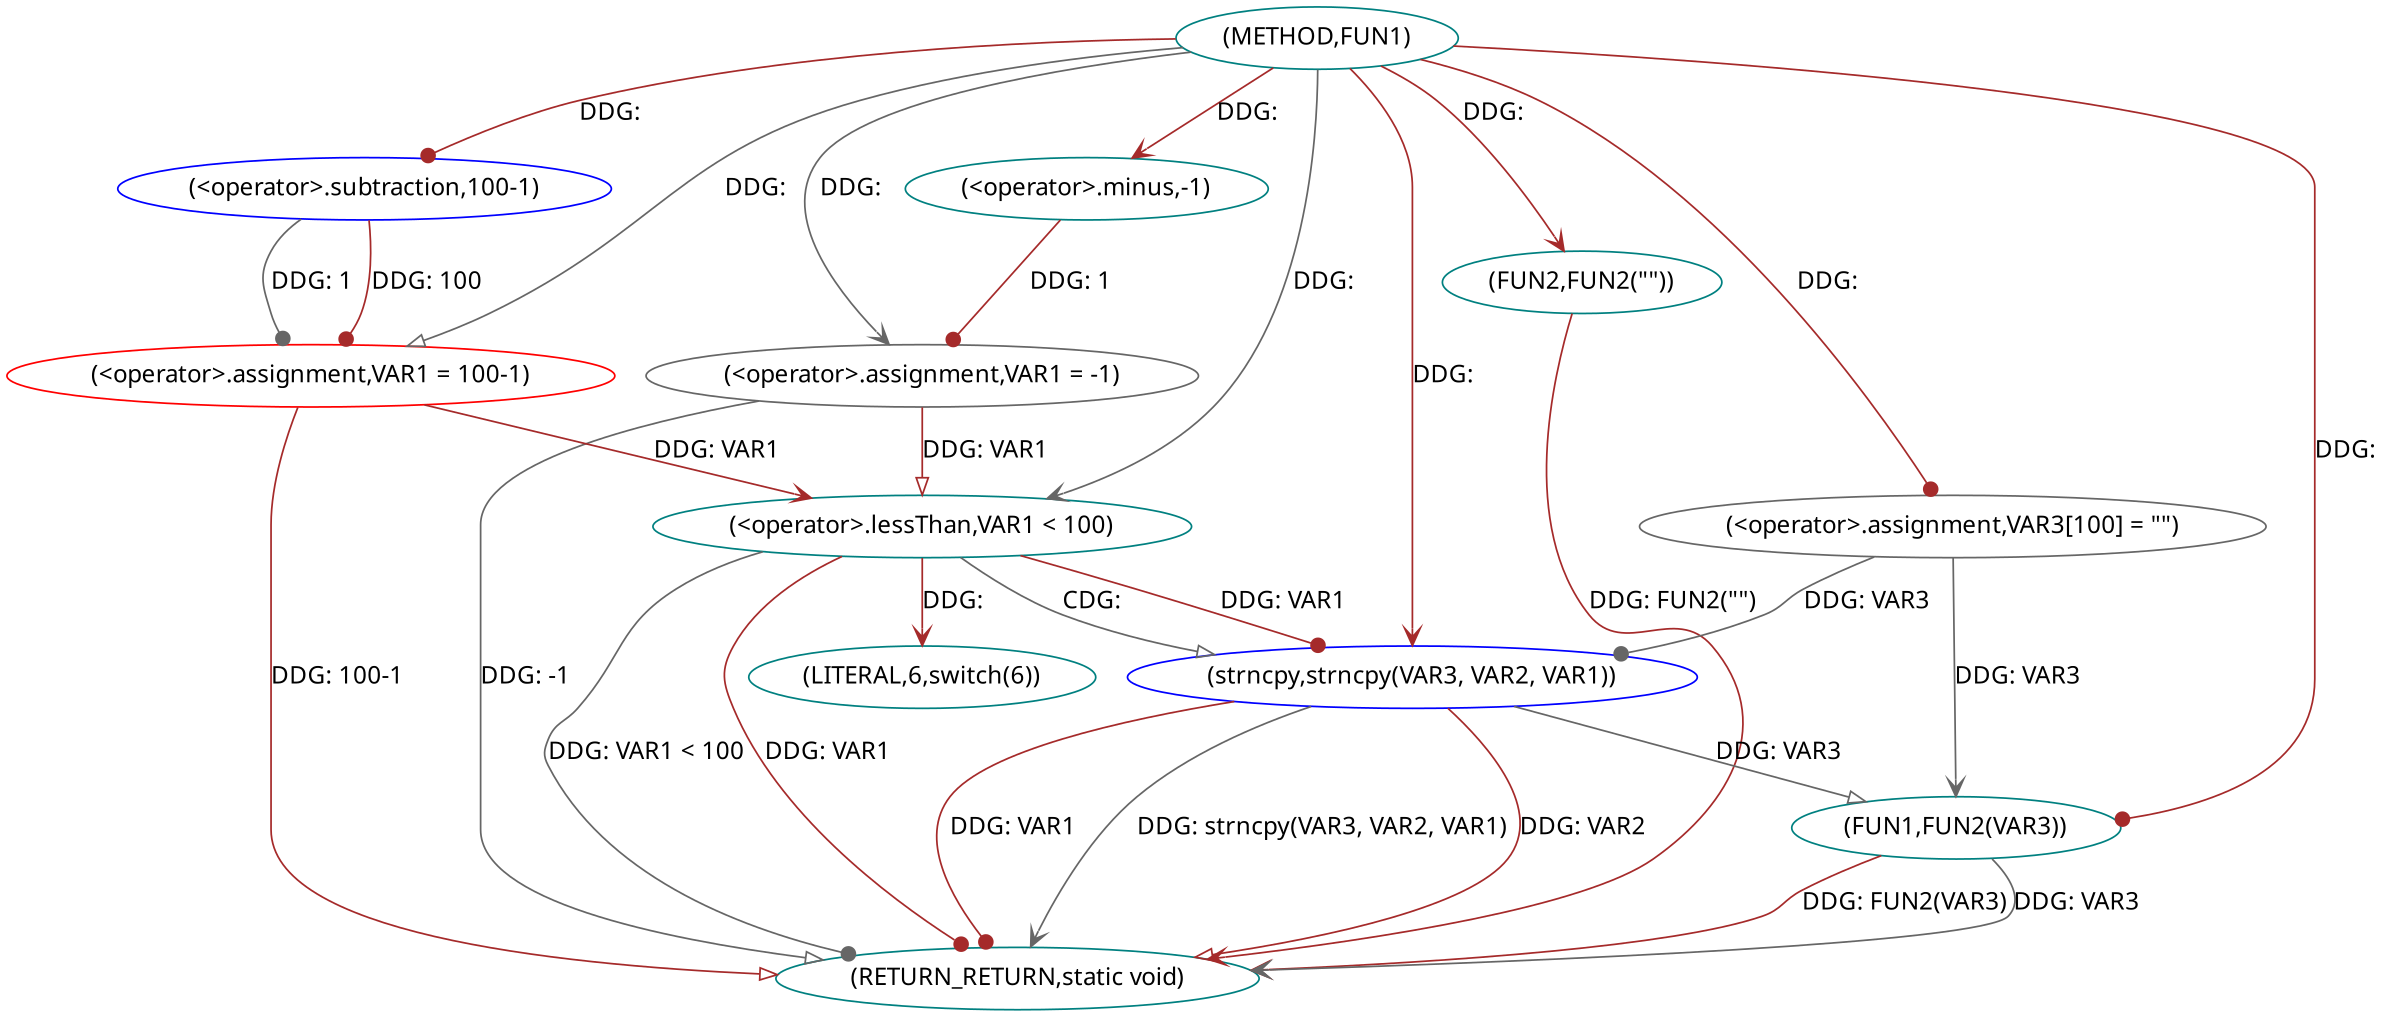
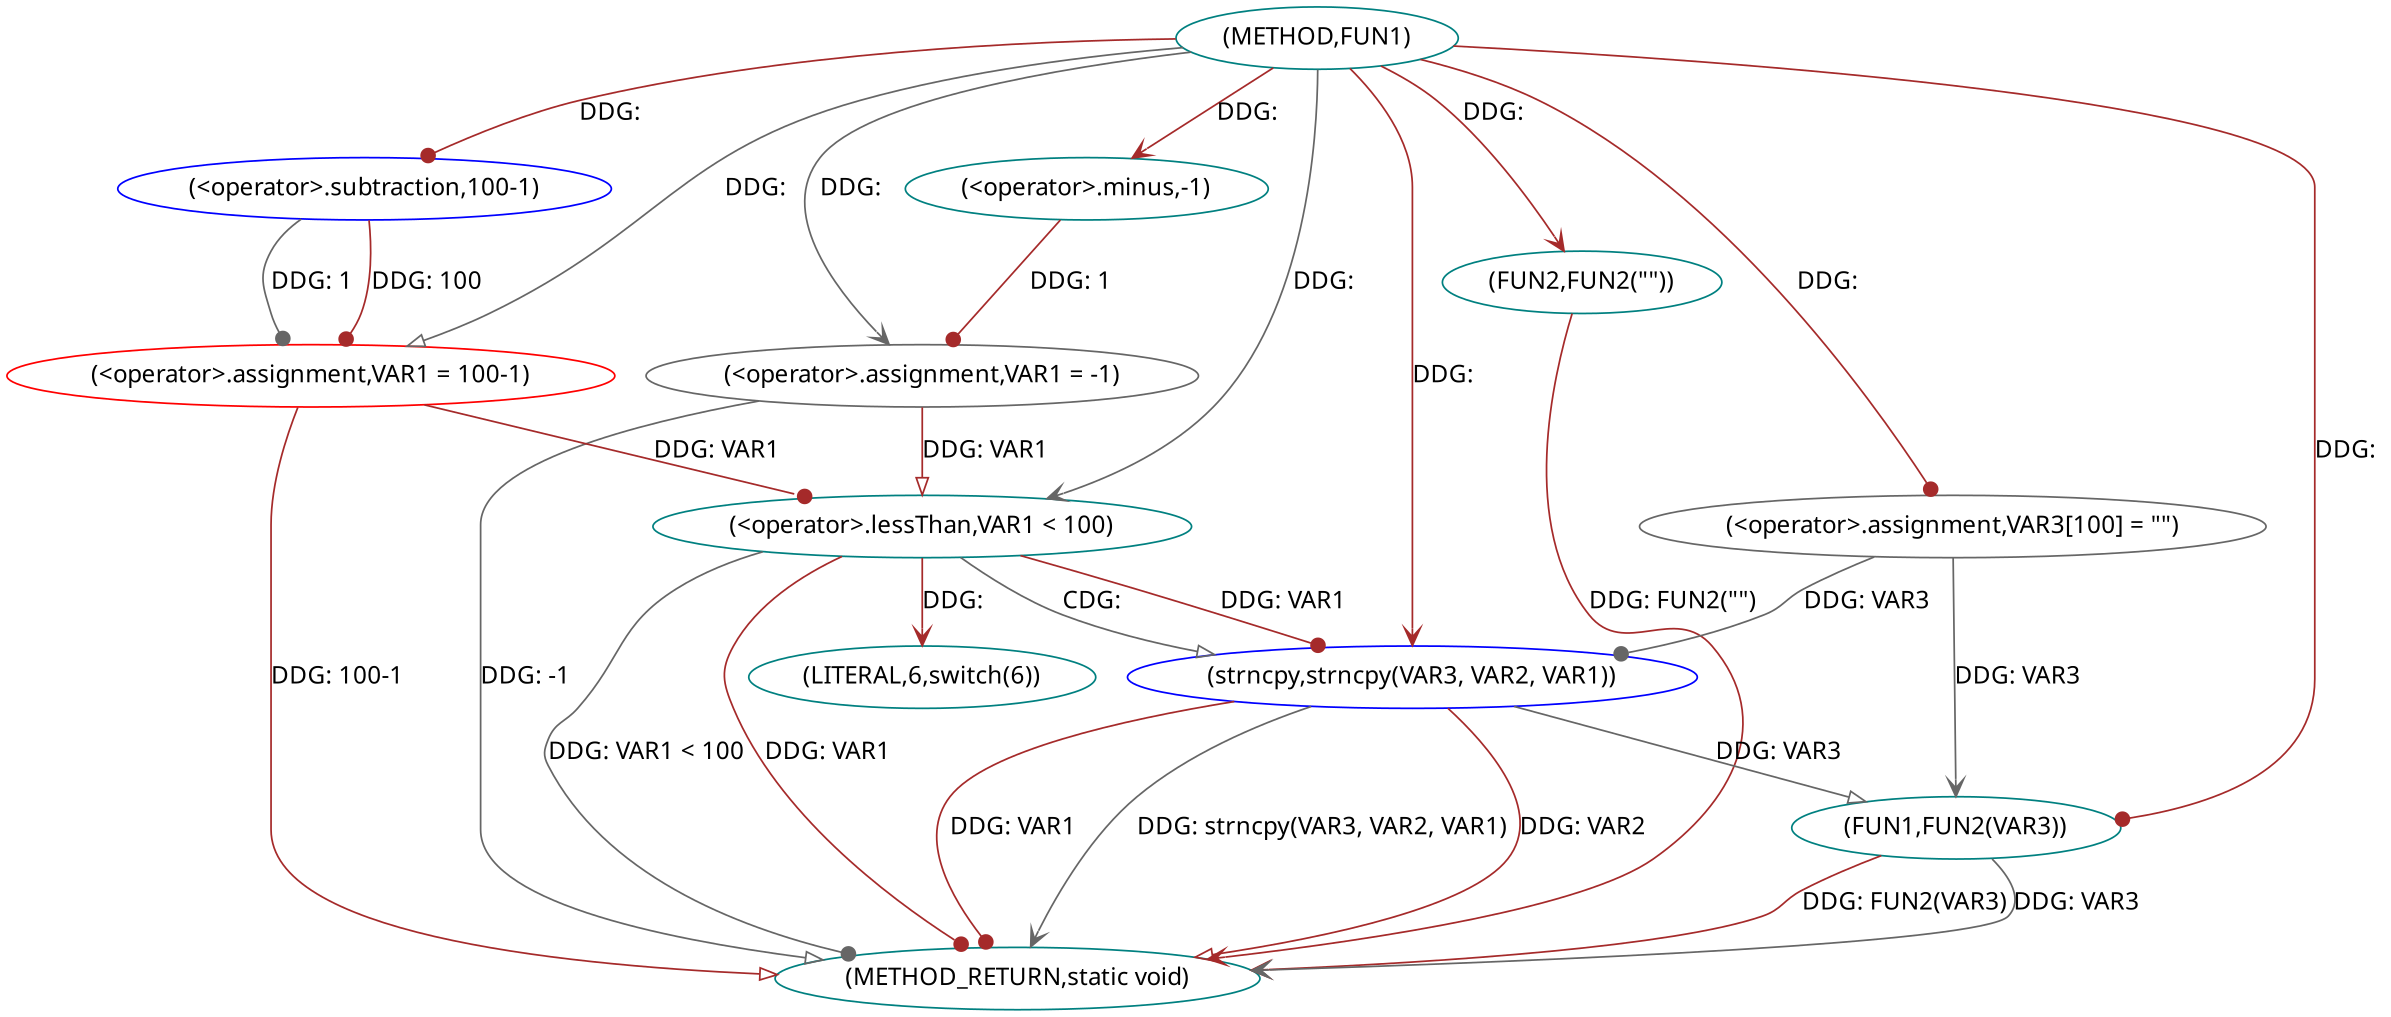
edge "(<operator>.assignment,VAR1 = 100-1)" -> "(<operator>.lessThan,VAR1 < 100)": arrowhead vee -> dot
node "(RETURN_RETURN,static void)": label "(RETURN_RETURN,static void)" -> "(METHOD_RETURN,static void)"
